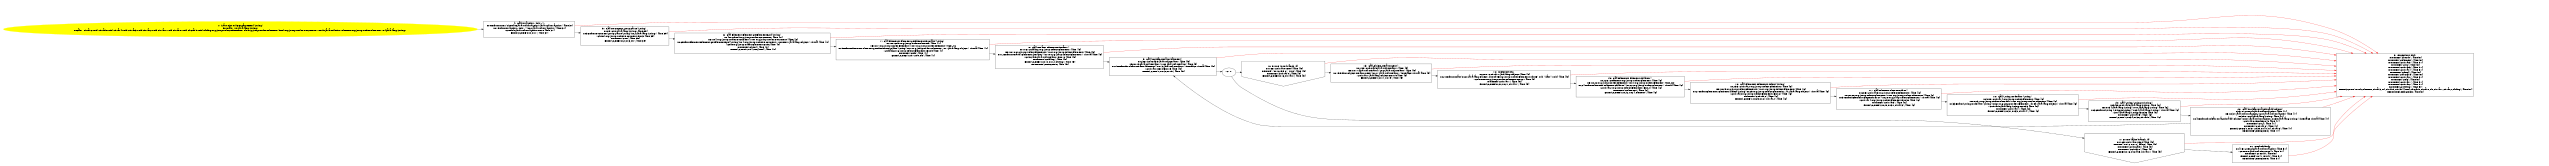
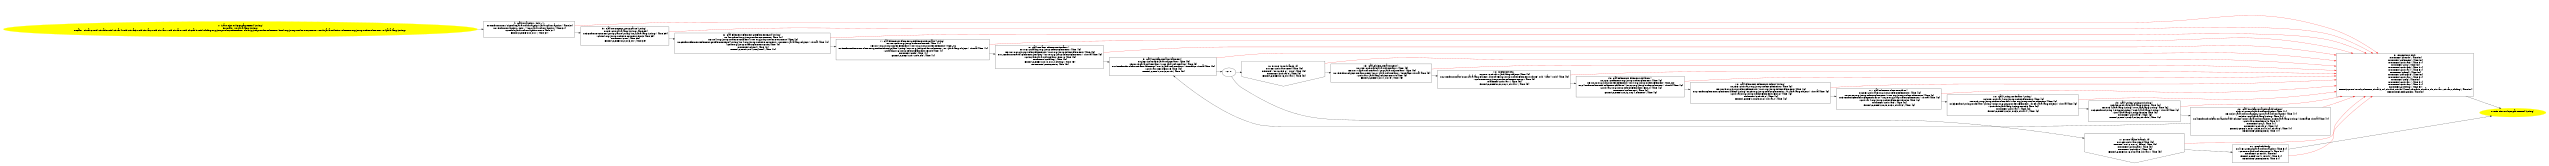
node "2: Exit List UrlGet.parseHtml(String)": added
